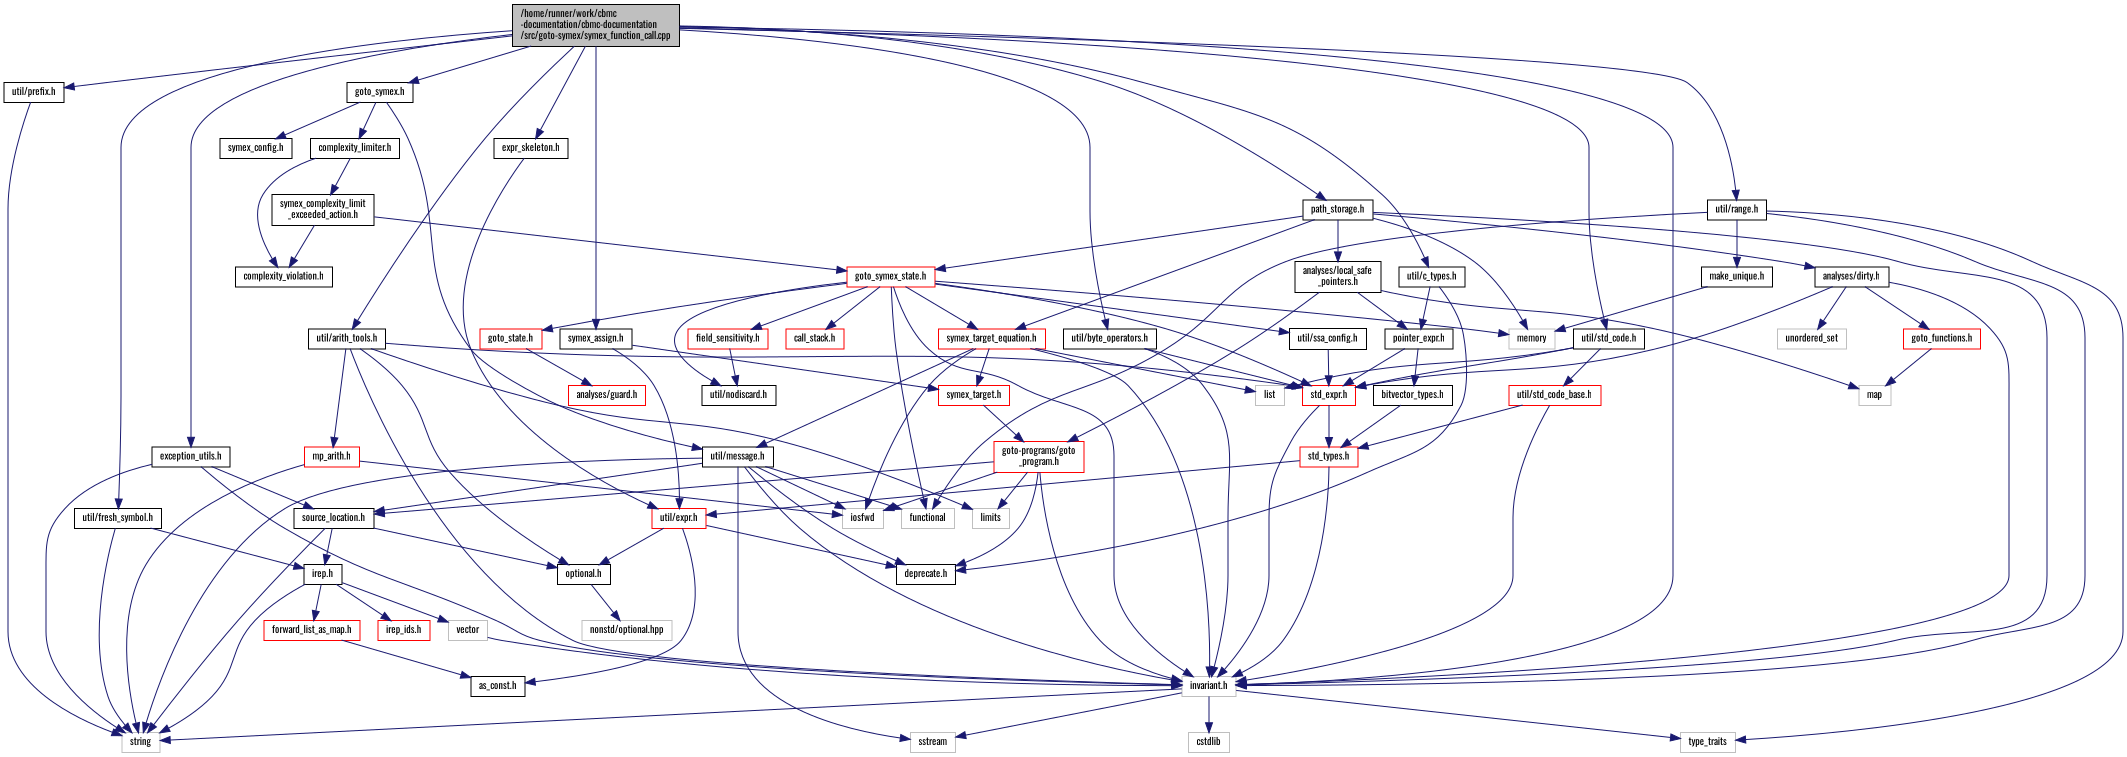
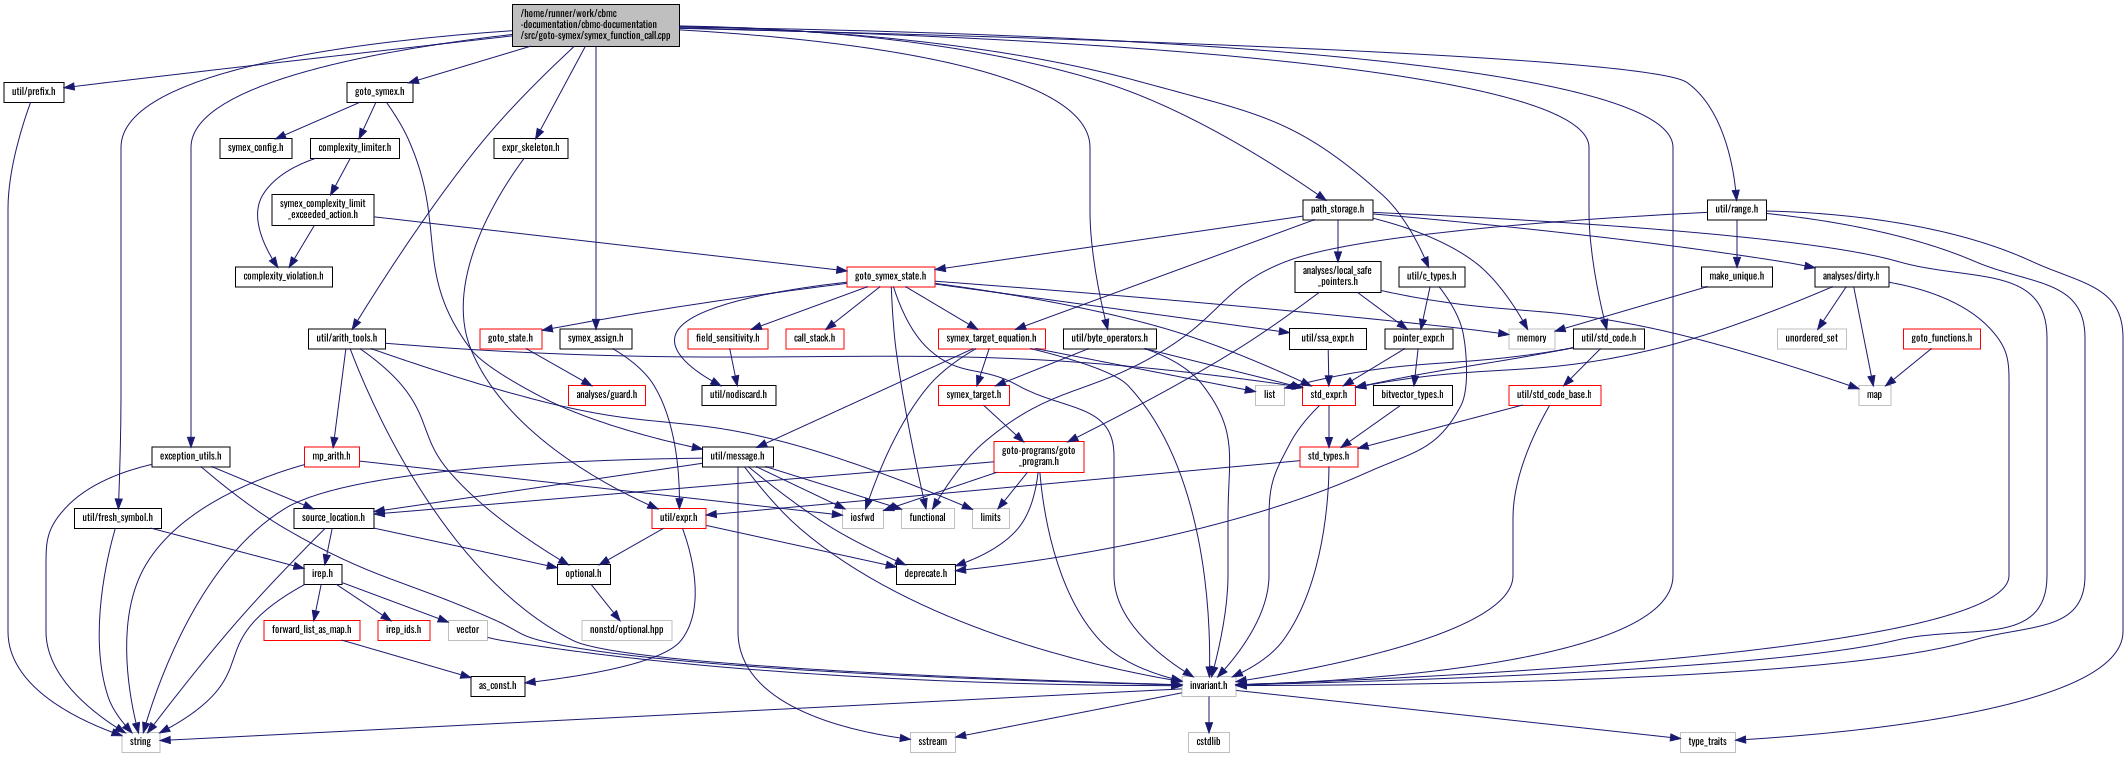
edge "analyses/dirty.h" -> "goto_functions.h": now "analyses/dirty.h" -> "map"
node "util/ssa_config.h": label "util/ssa_config.h" -> "util/ssa_expr.h"
edge "symex_assign.h" -> "symex_target.h": now "util/byte_operators.h" -> "symex_target.h"
